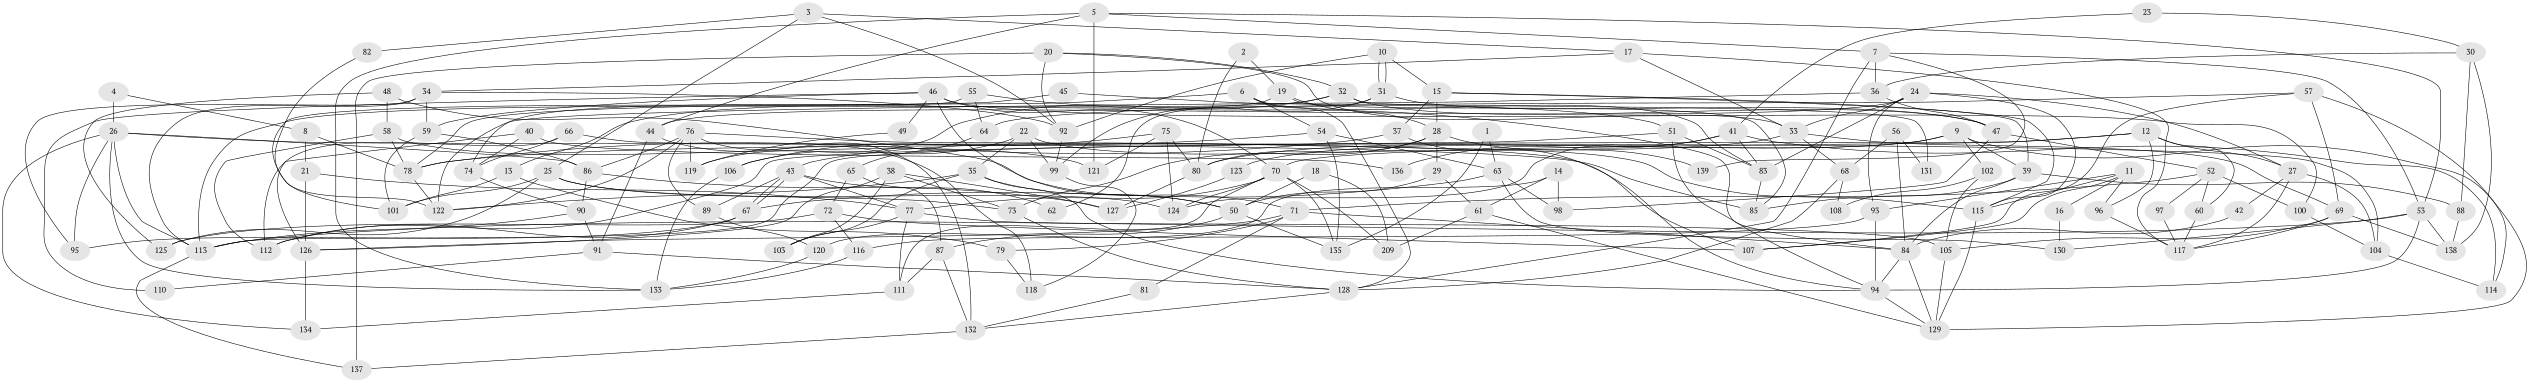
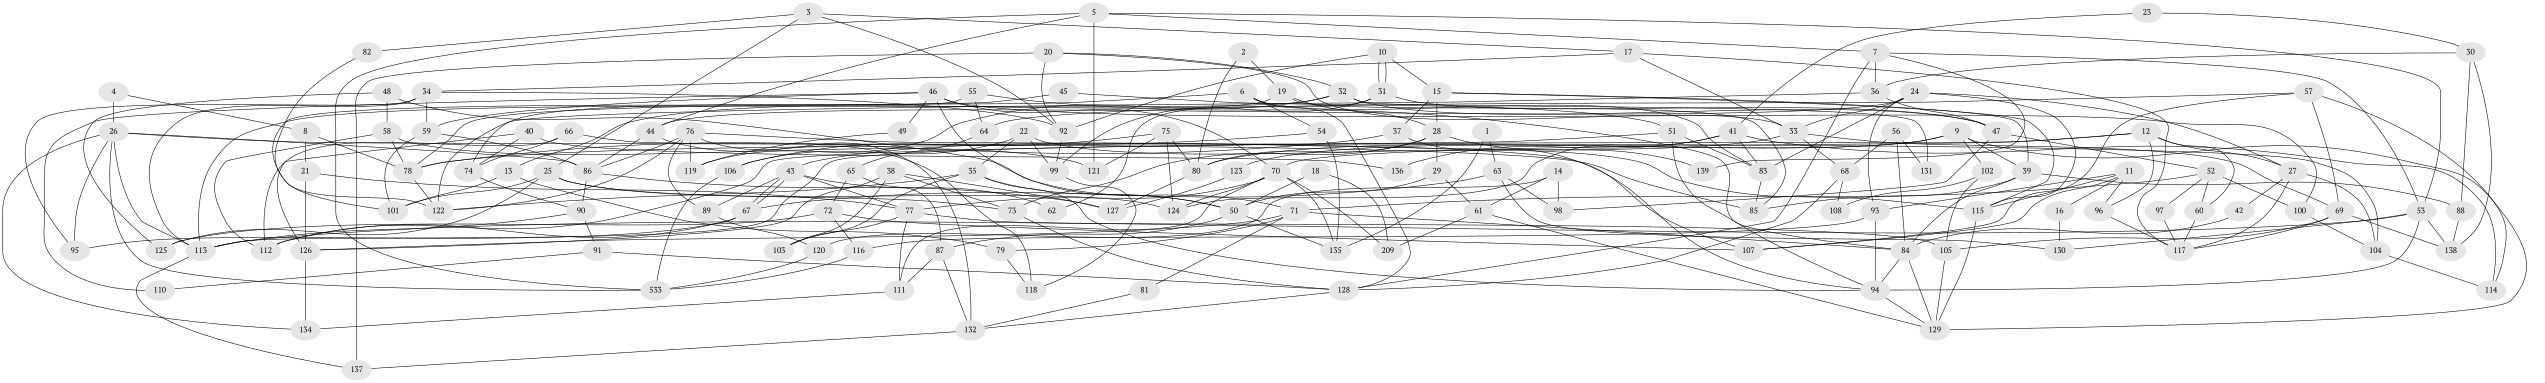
edge "54" -- "63": removed
edge "44" -- "91": now "44" -- "86"
node "133": label "133" -> "533"
